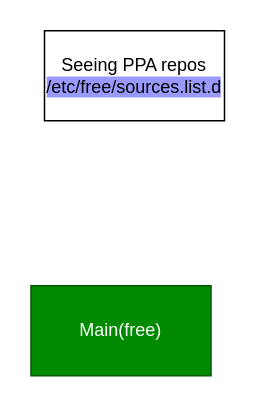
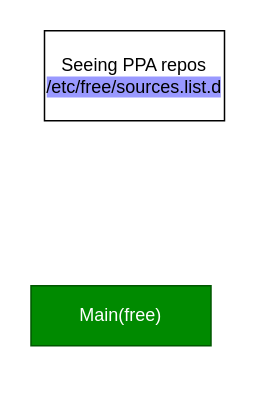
node "Main(free)": size 180x90 -> 180x60
